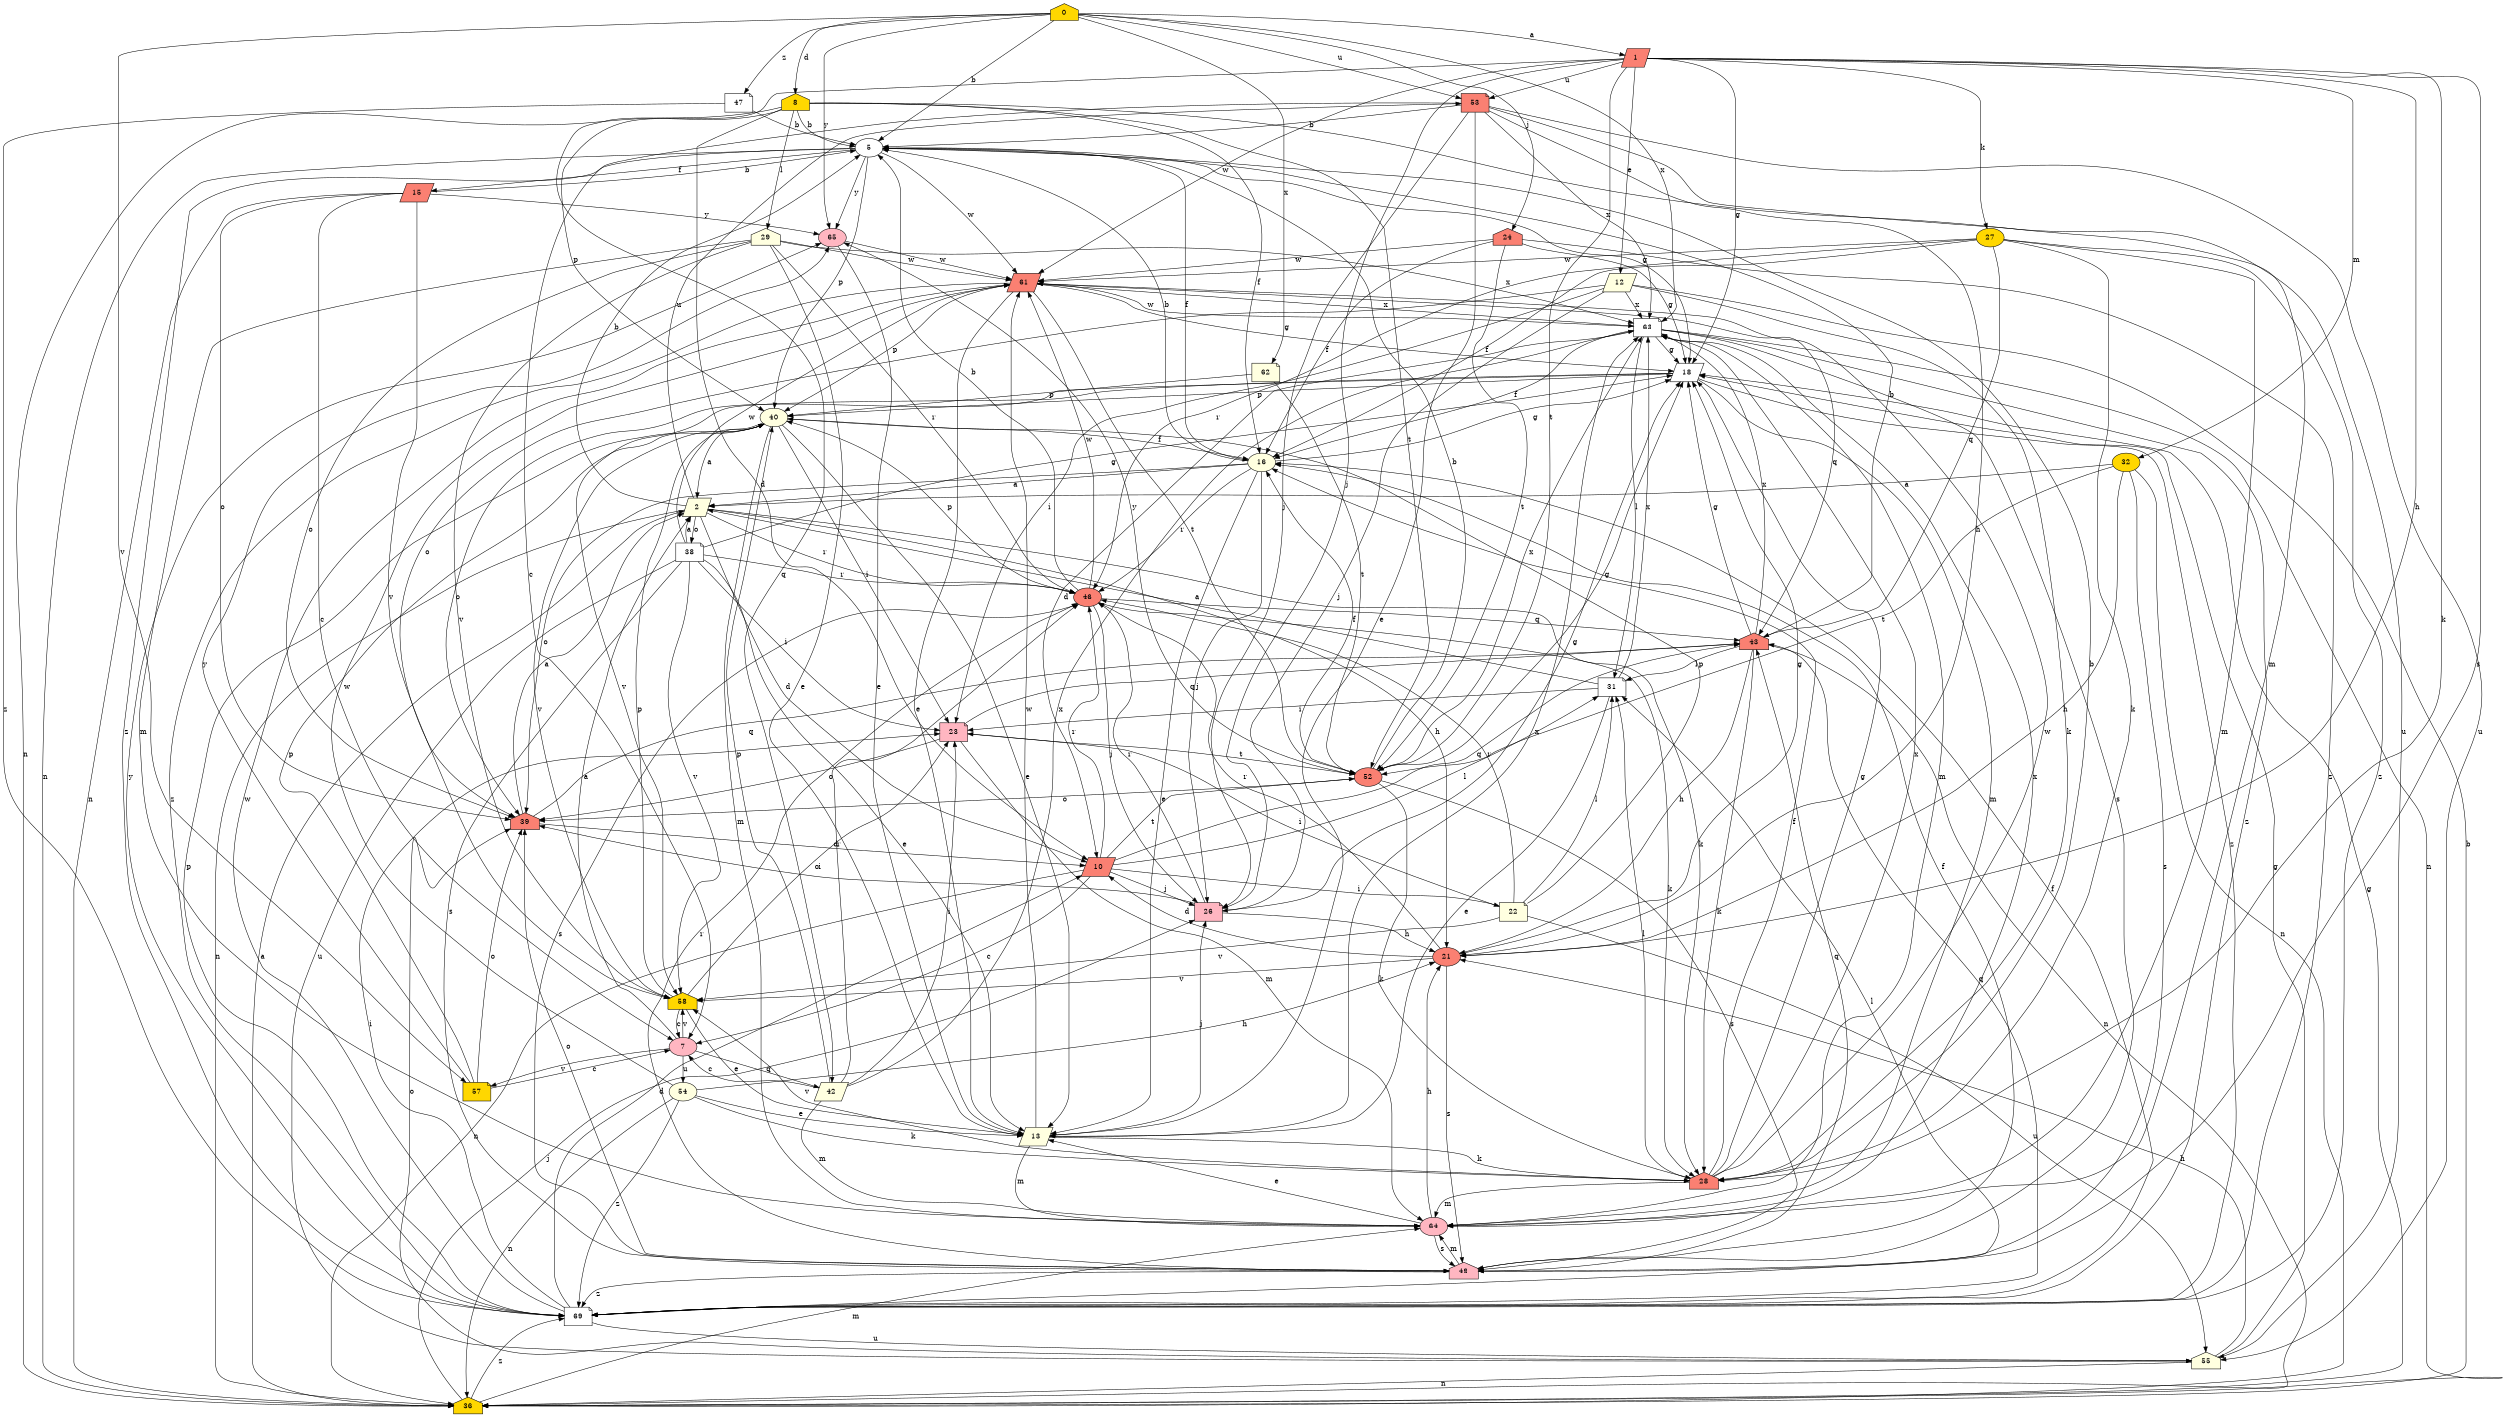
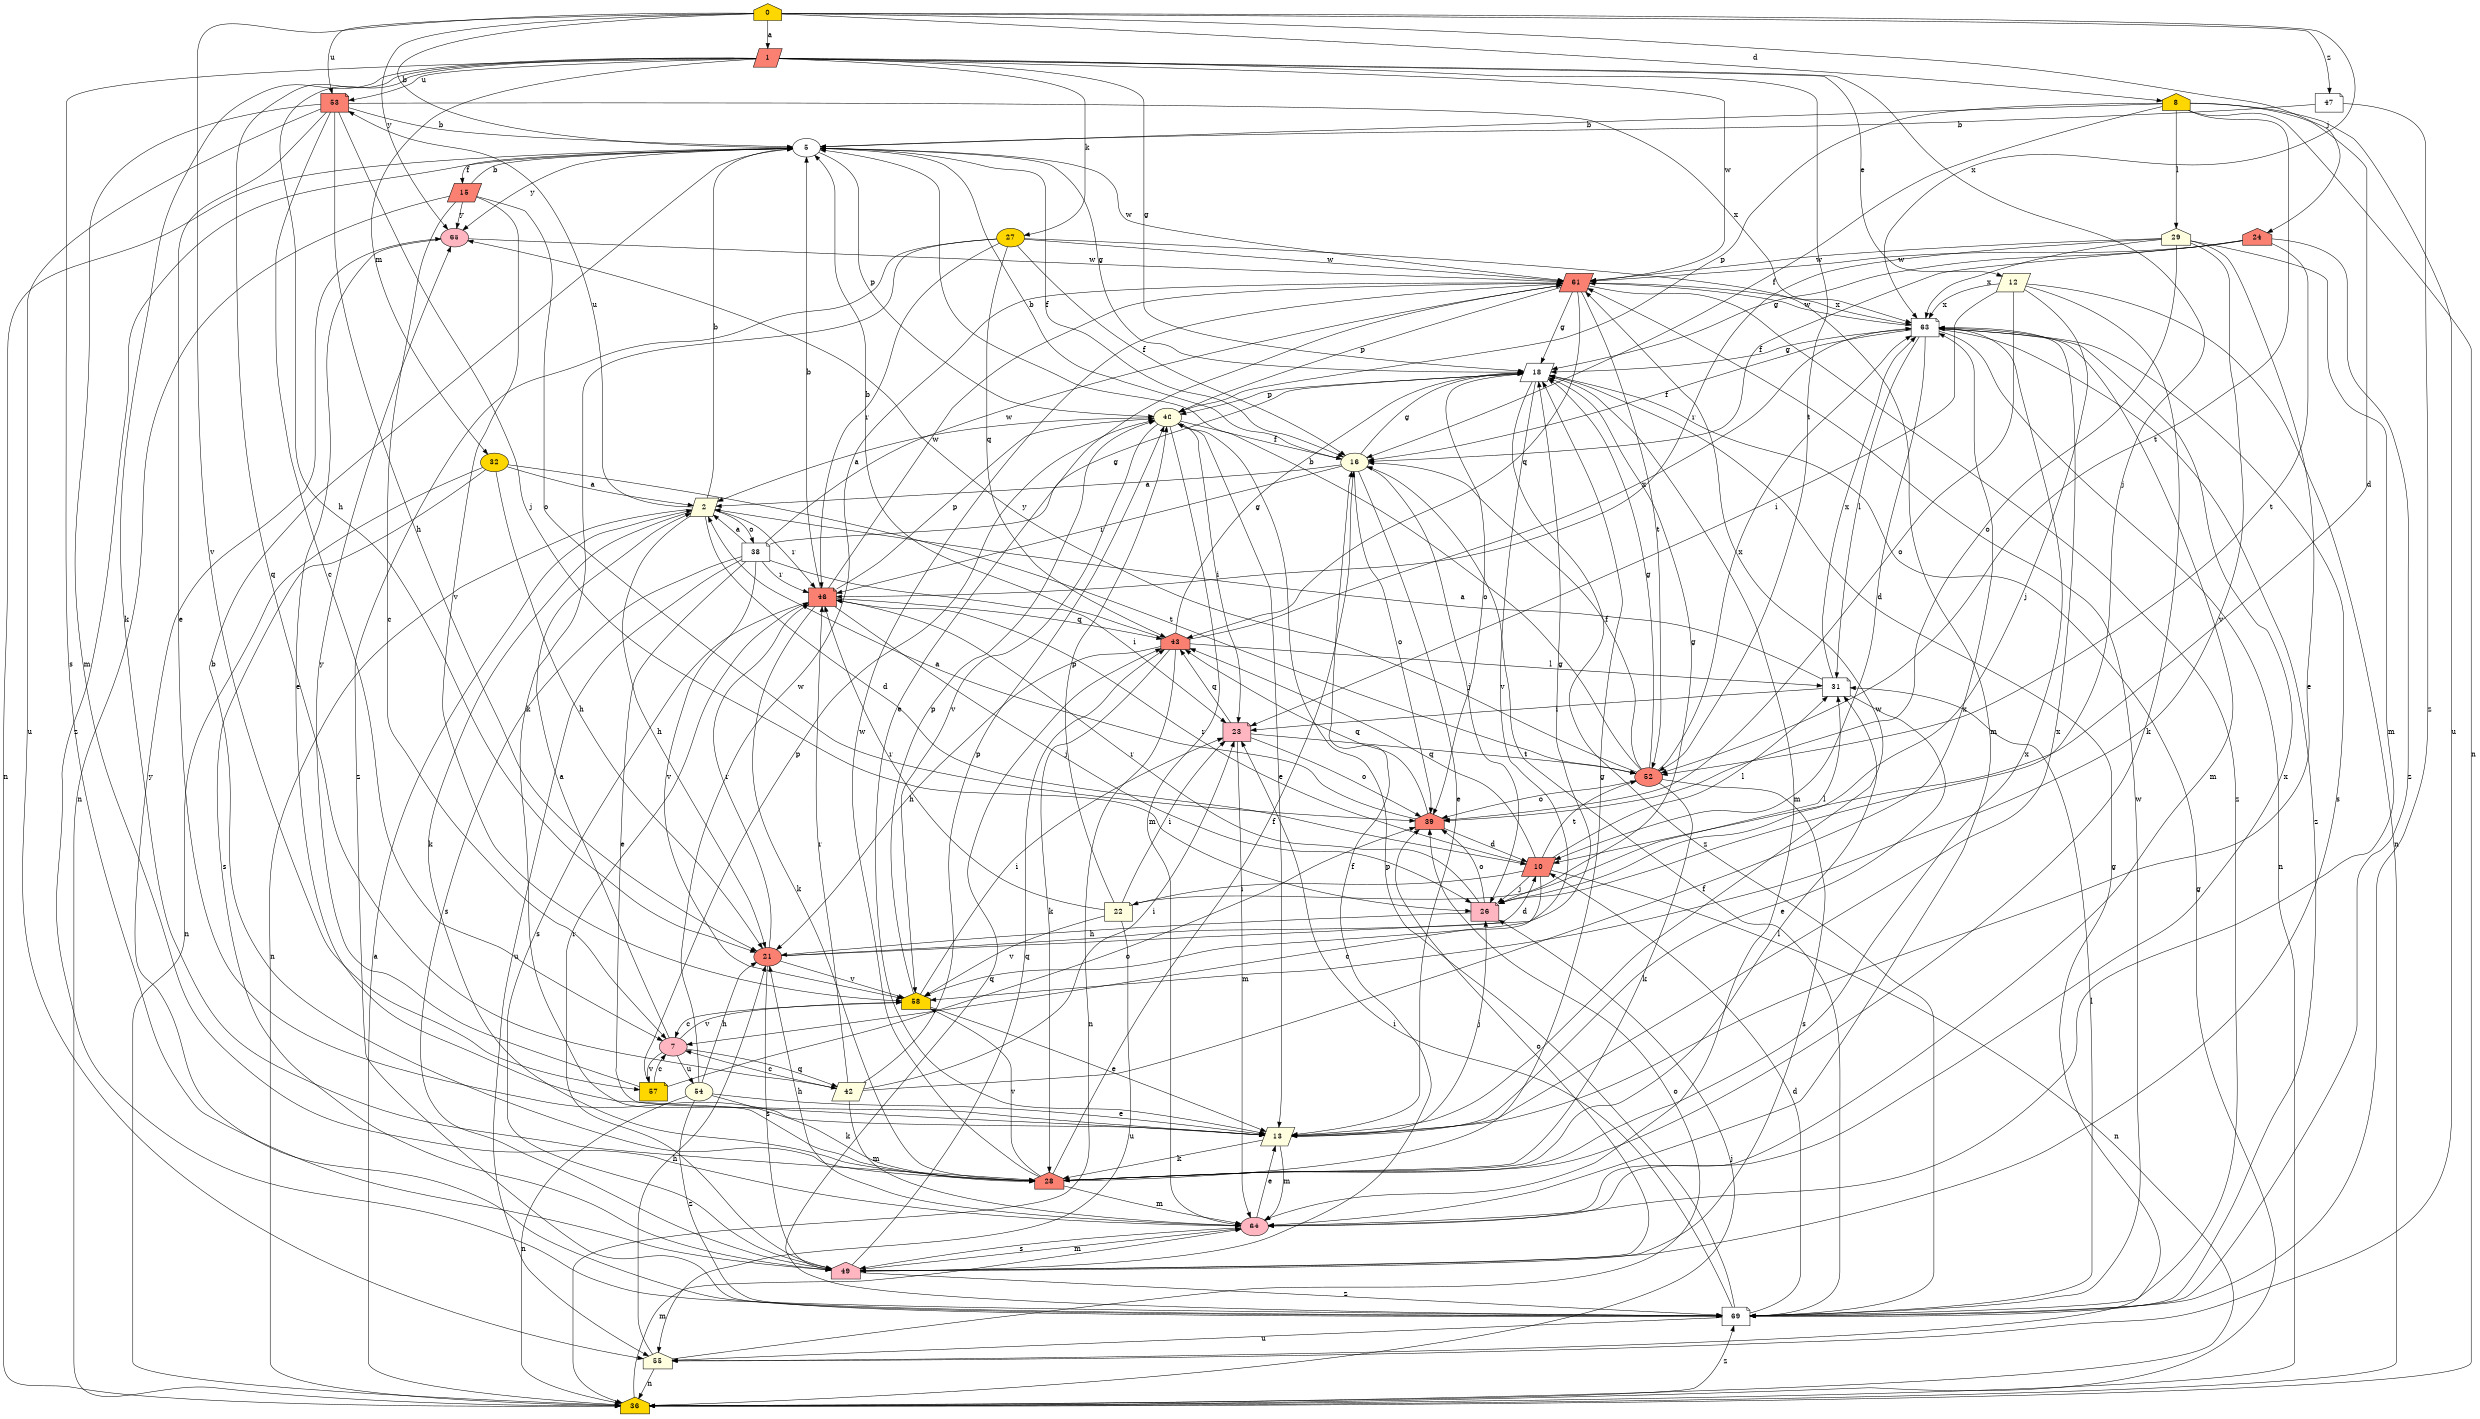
node "62": removed
node "46": shape ellipse -> note
edge "12" -> "36": label "b" -> "n"
